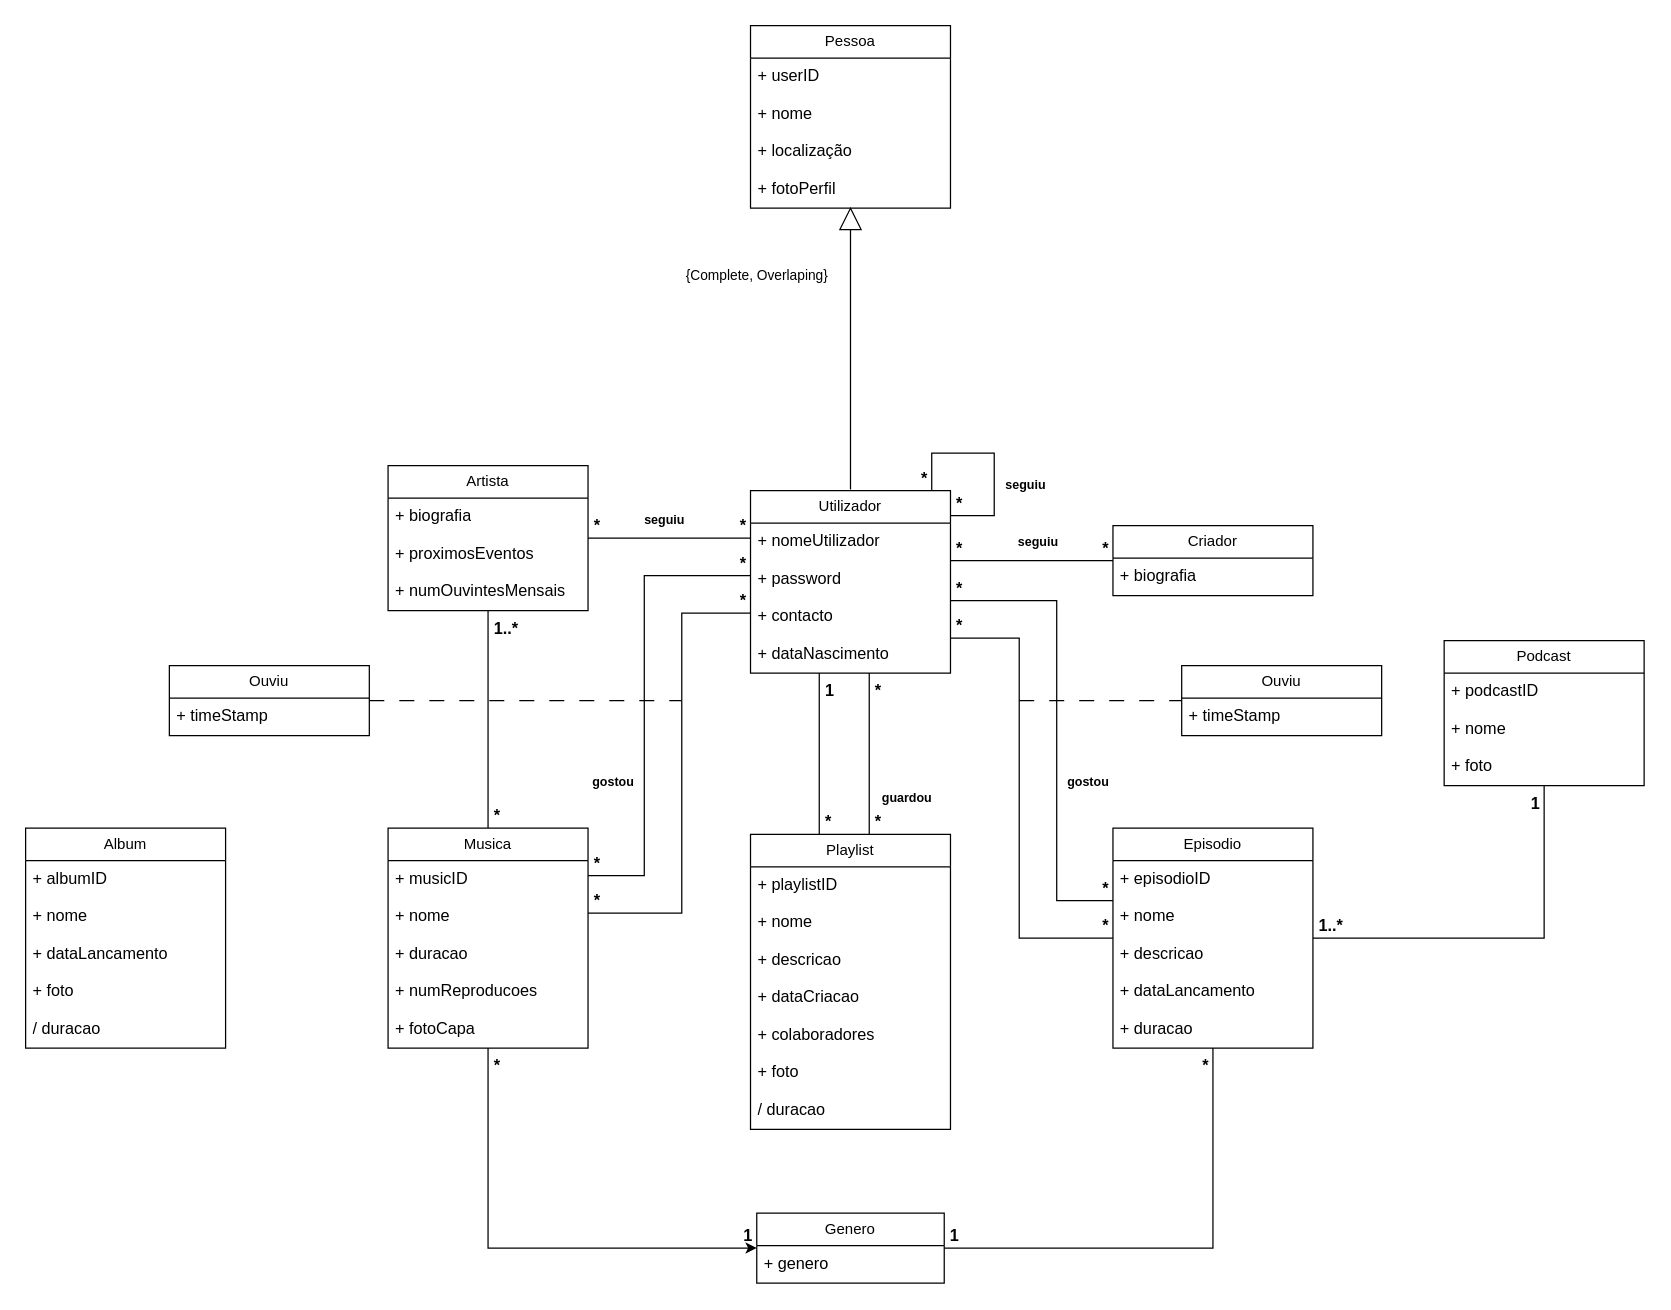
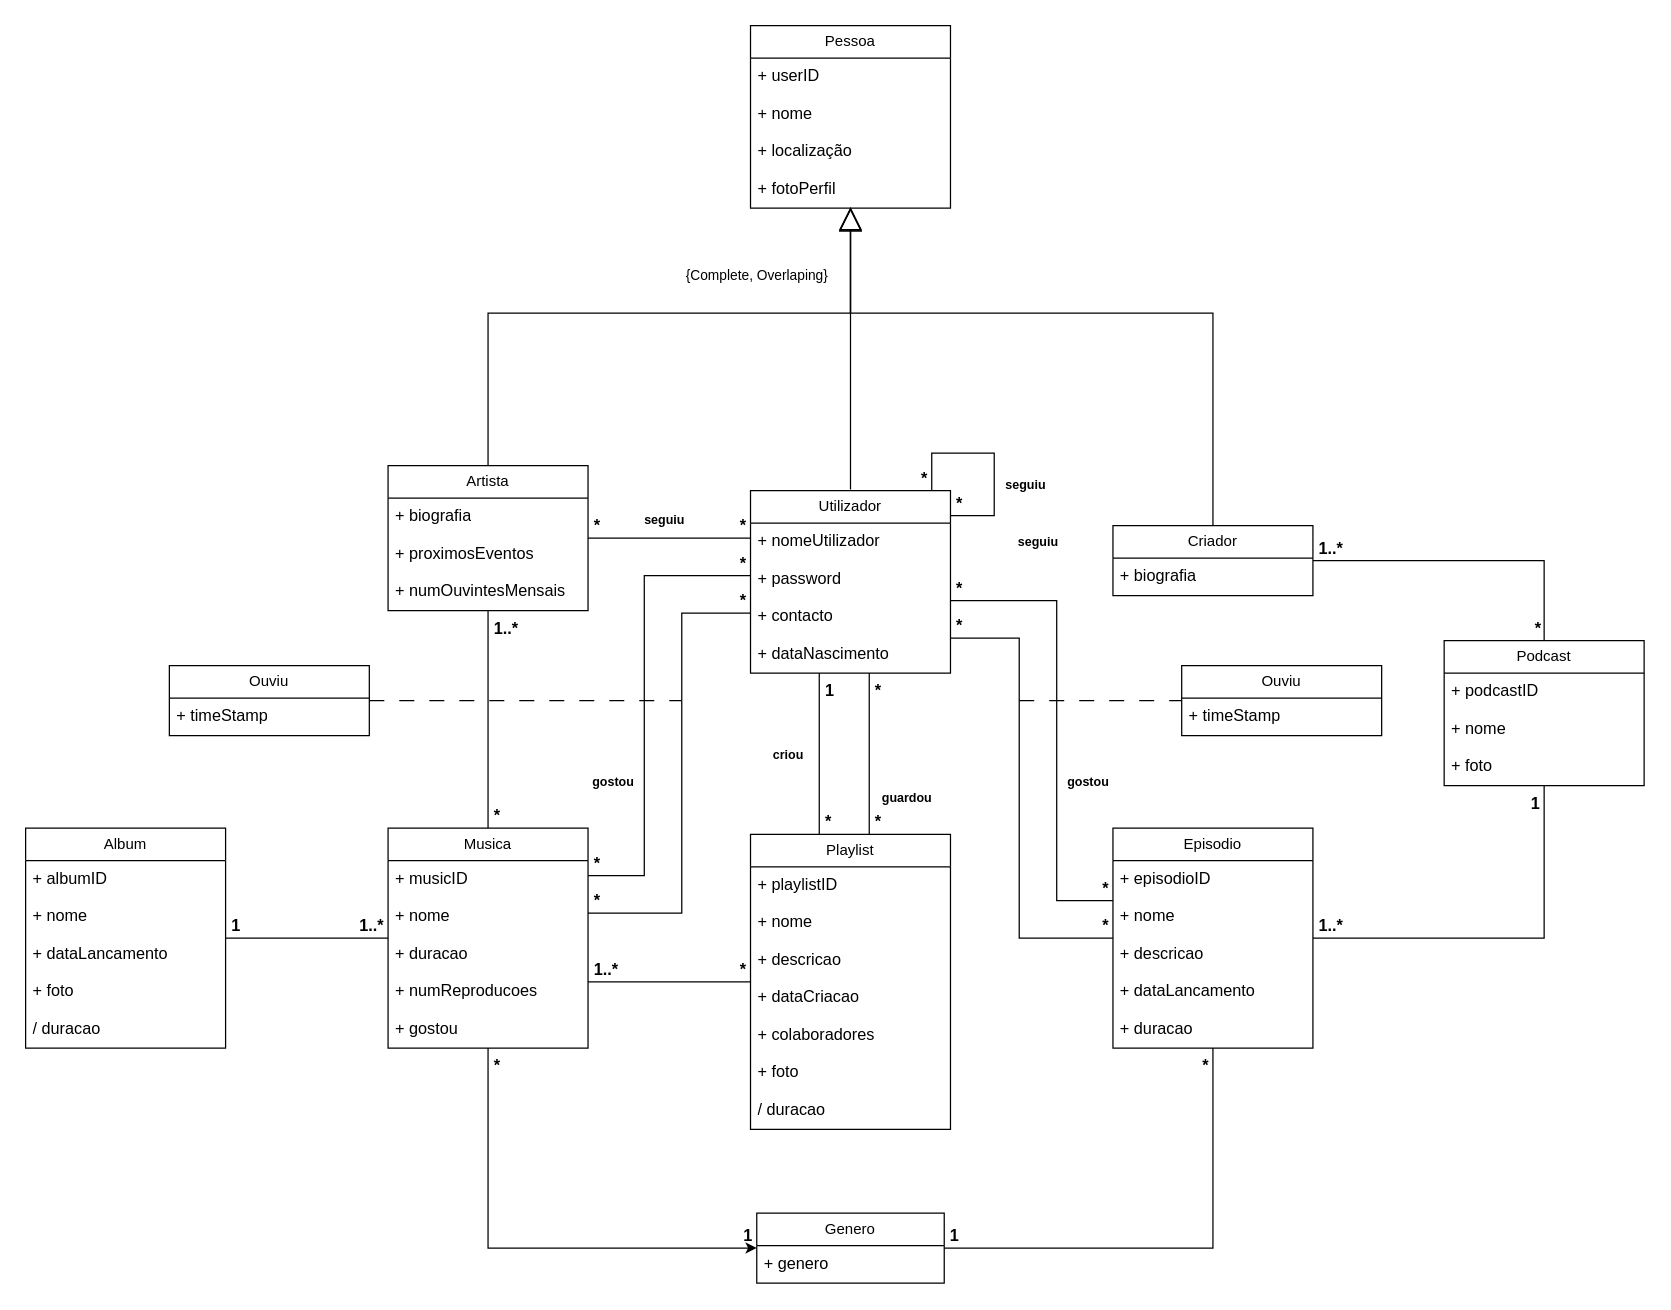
edge "Artista" -> "Pessoa": added
edge "Criador" -> "Pessoa": added
edge "Criador" -- "Utilizador": removed, labels "*", "*"
edge "Criador" -- "Podcast": added, labels "1..*", "*"
node "criou": added
edge "Album" -- "Musica": added, labels "1", "1..*"
edge "Musica" -- "Playlist": added, labels "1..*", "*"
node "+ fotoCapa": label "+ fotoCapa" -> "+ gostou"
